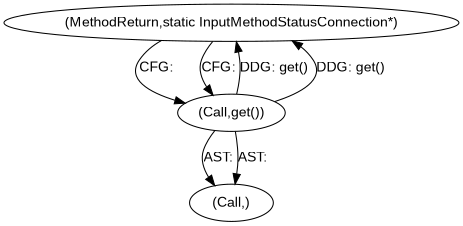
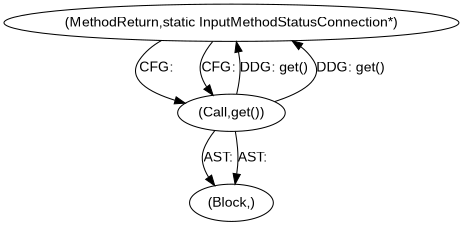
node "(Call,)": label "(Call,)" -> "(Block,)"
